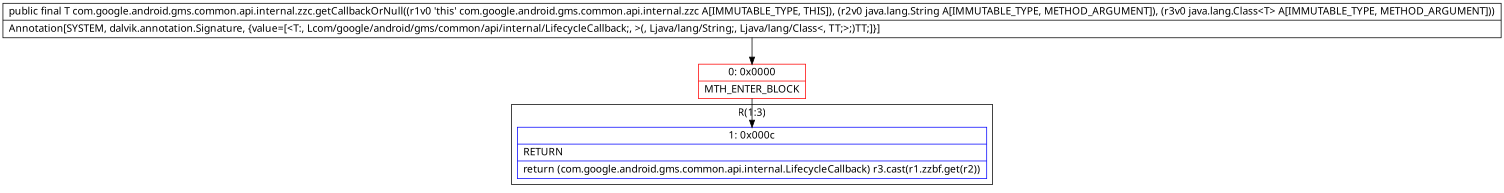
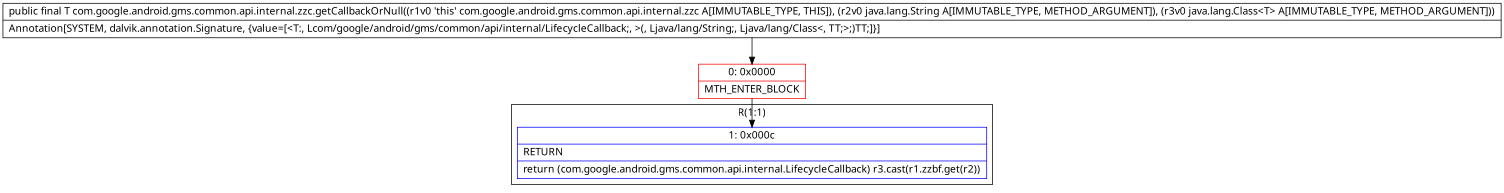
cluster "R(1:3)": label "R(1:3)" -> "R(1:1)"
